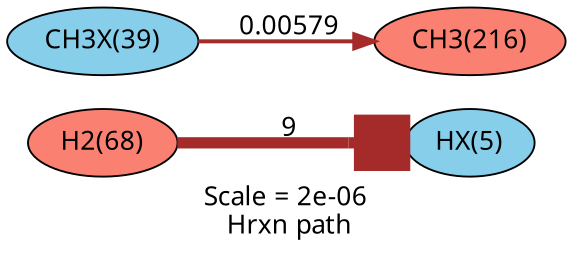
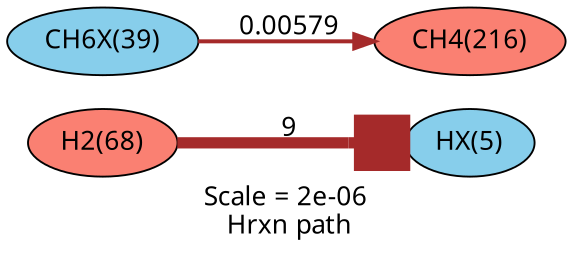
node "CH3X(39)": label "CH3X(39)" -> "CH6X(39)"
node "CH3(216)": label "CH3(216)" -> "CH4(216)"
